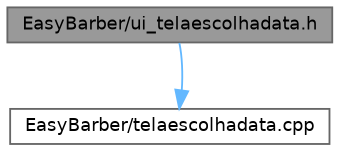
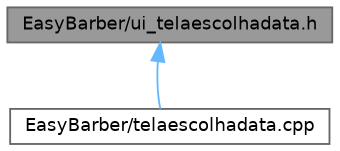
edge "EasyBarber/ui_telaescolhadata.h" -> "EasyBarber/telaescolhadata.cpp": reversed
